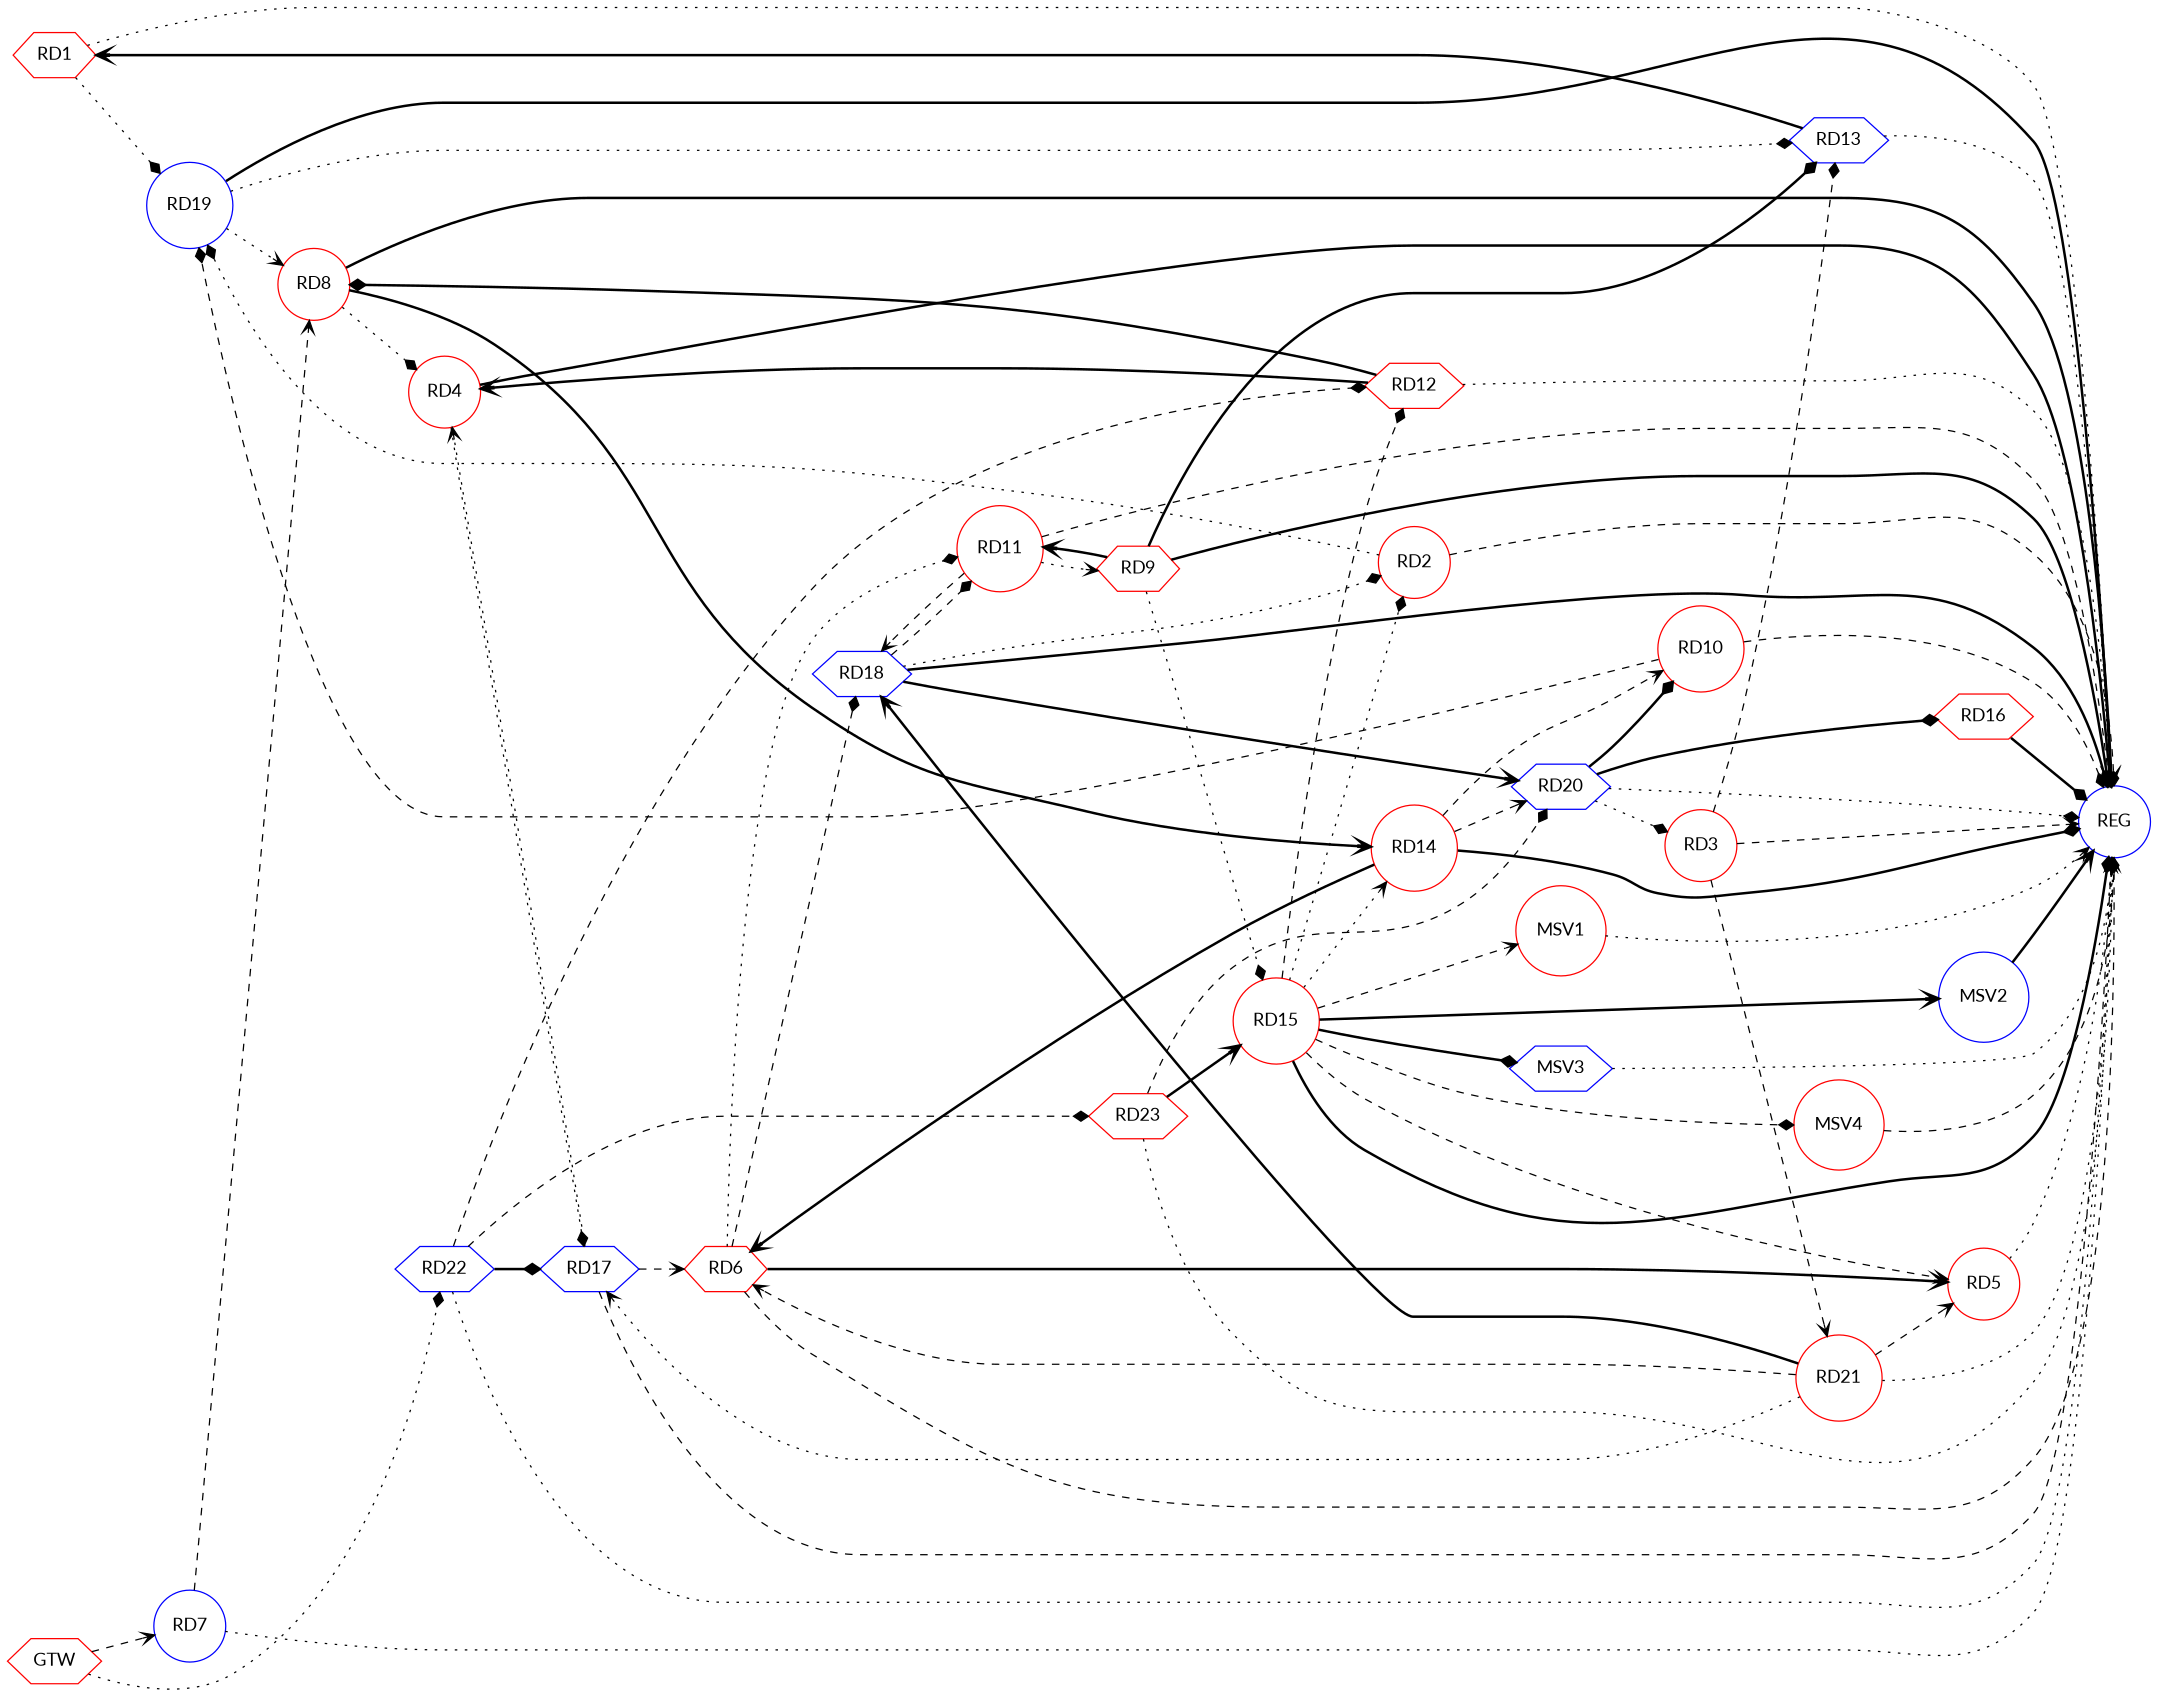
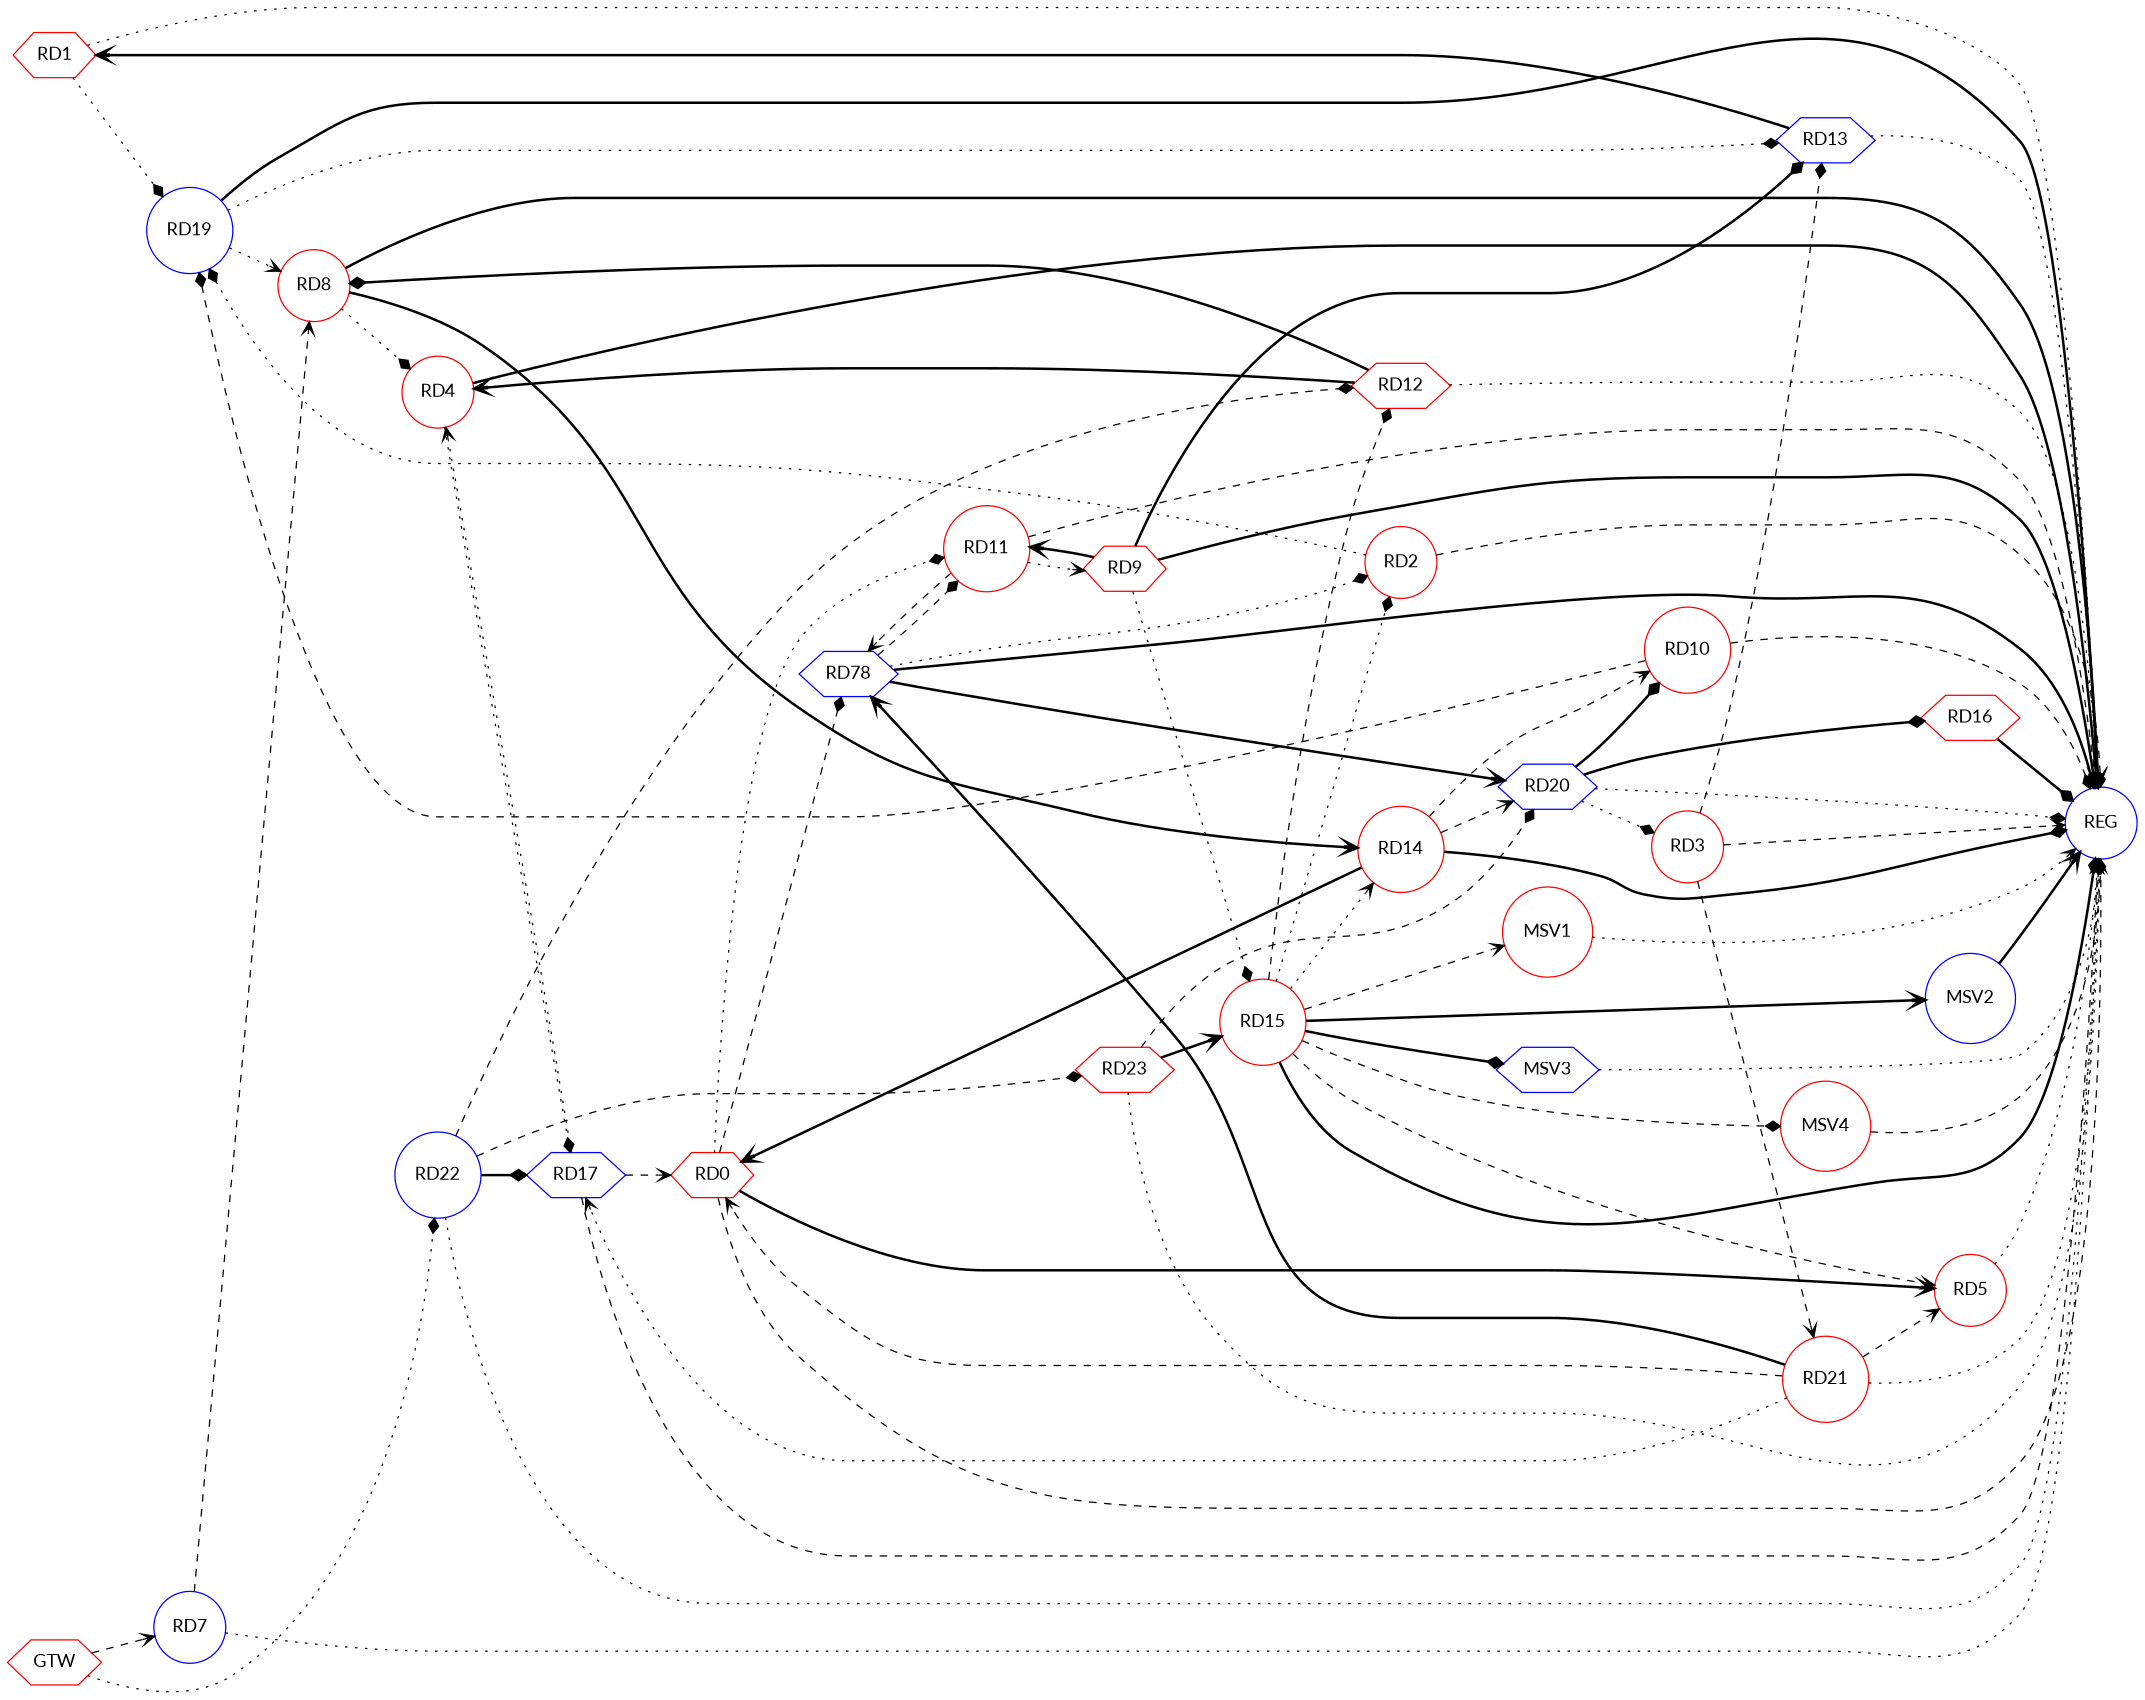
node "RD18": label "RD18" -> "RD78"
node "RD22": shape hexagon -> circle
node "RD6": label "RD6" -> "RD0"
